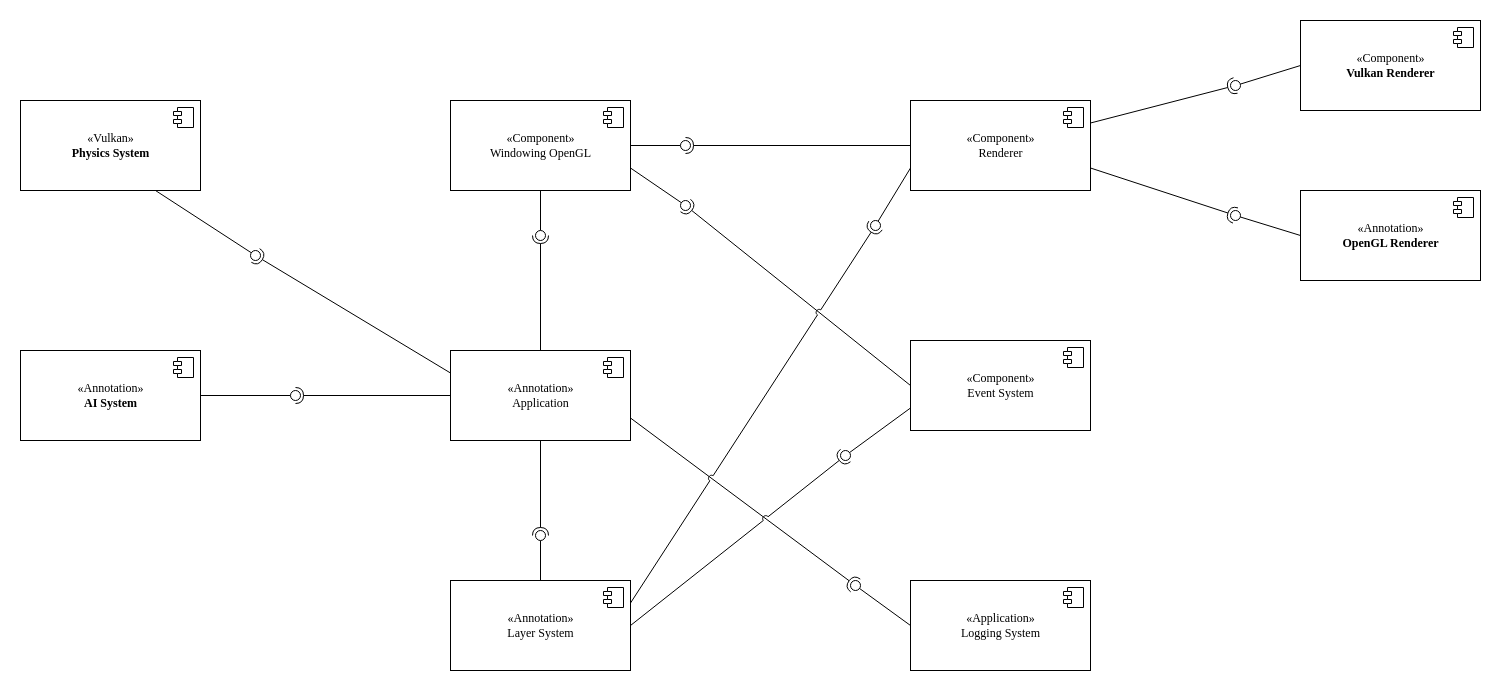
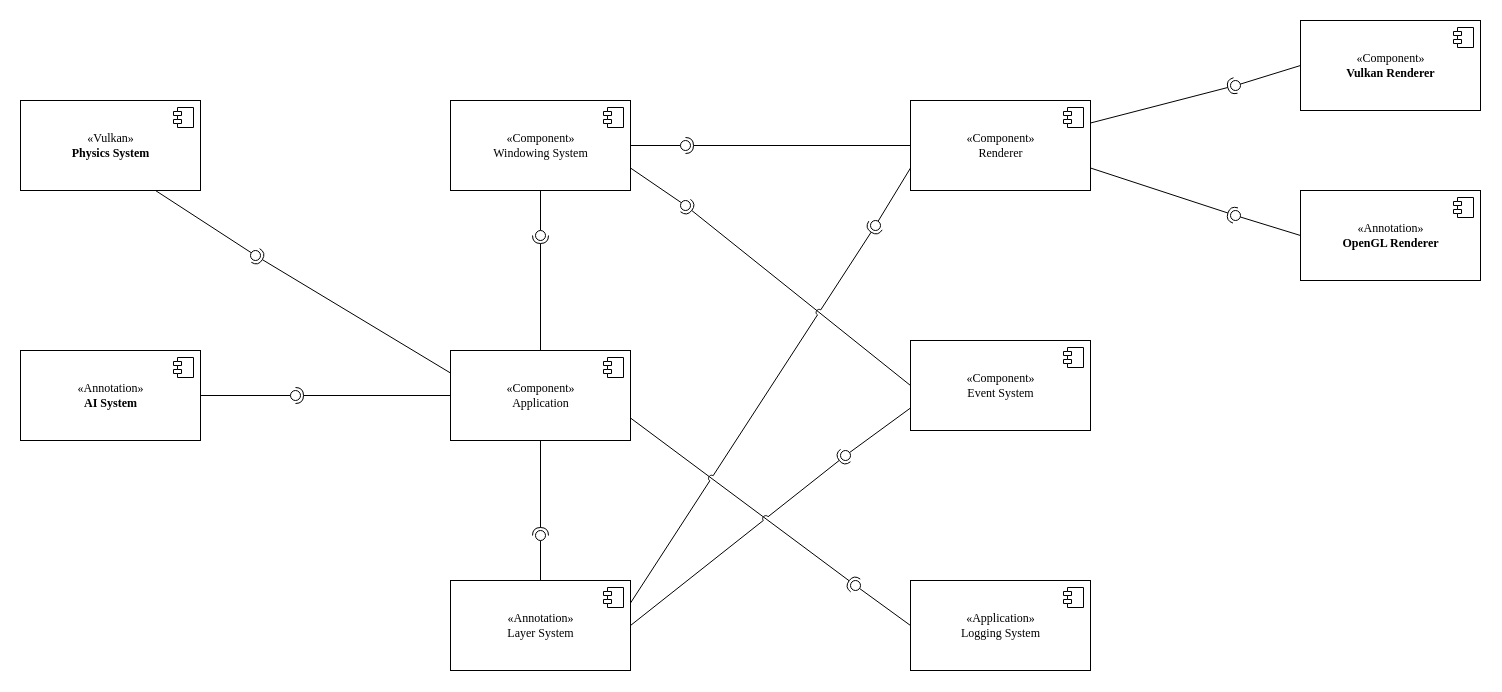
node "«Component» Windowing OpenGL": label "«Component» Windowing OpenGL" -> "«Component» Windowing System"
node "«Annotation» Application": label "«Annotation» Application" -> "«Component» Application"
